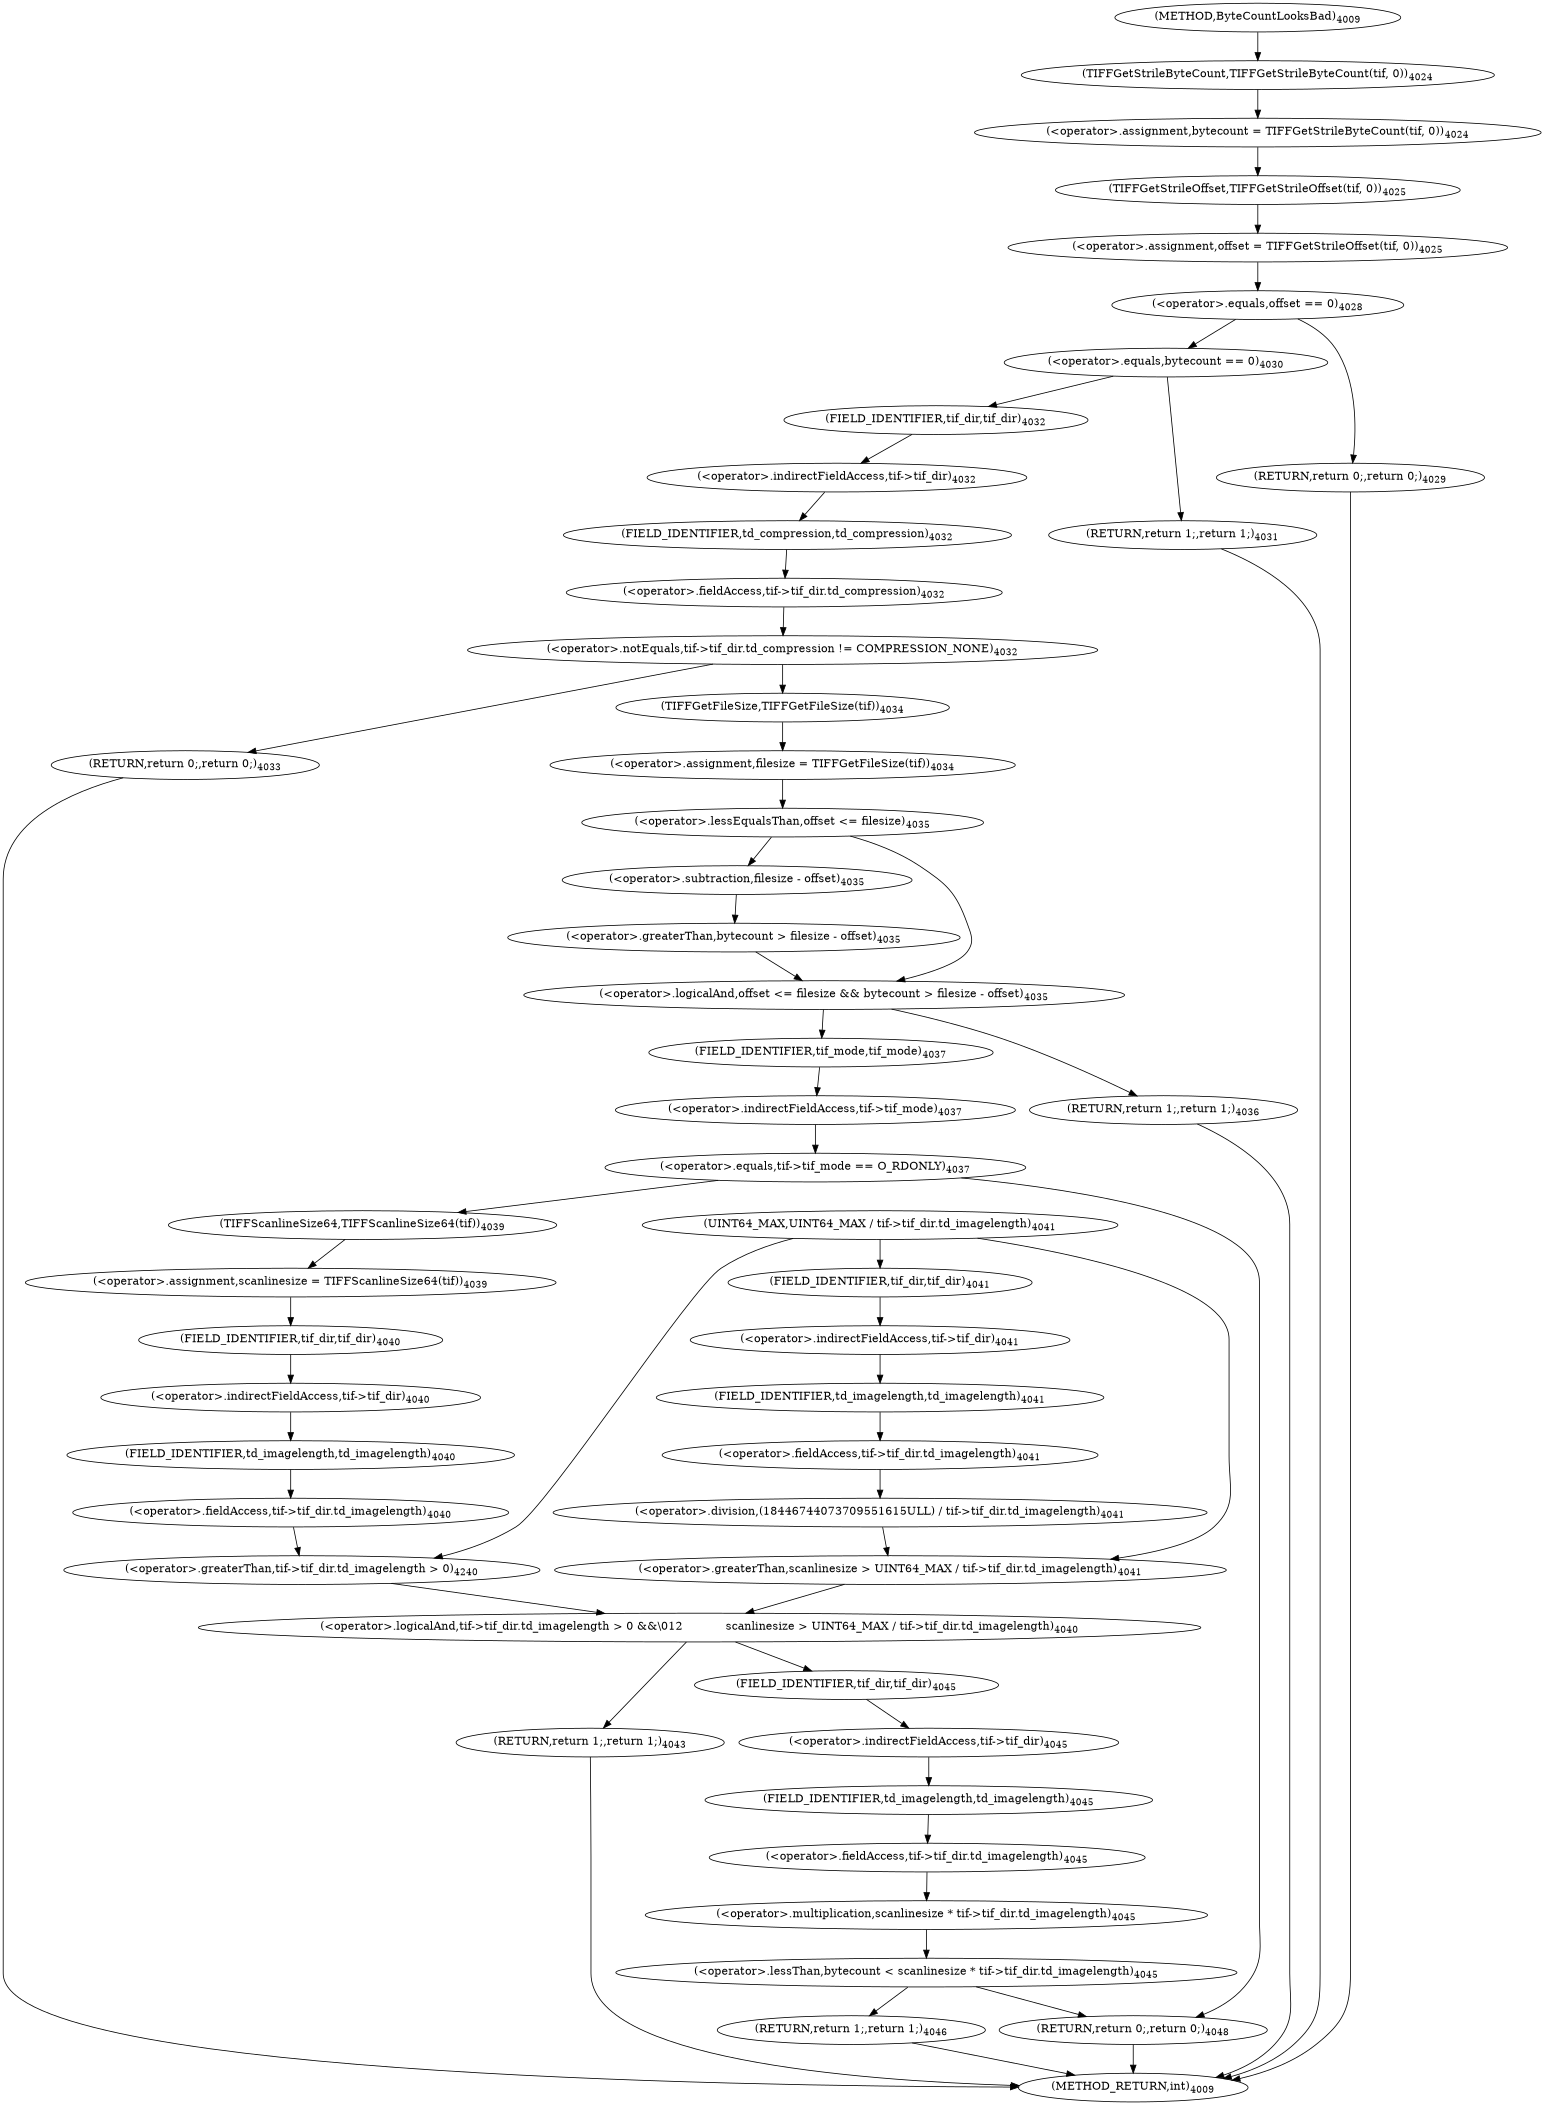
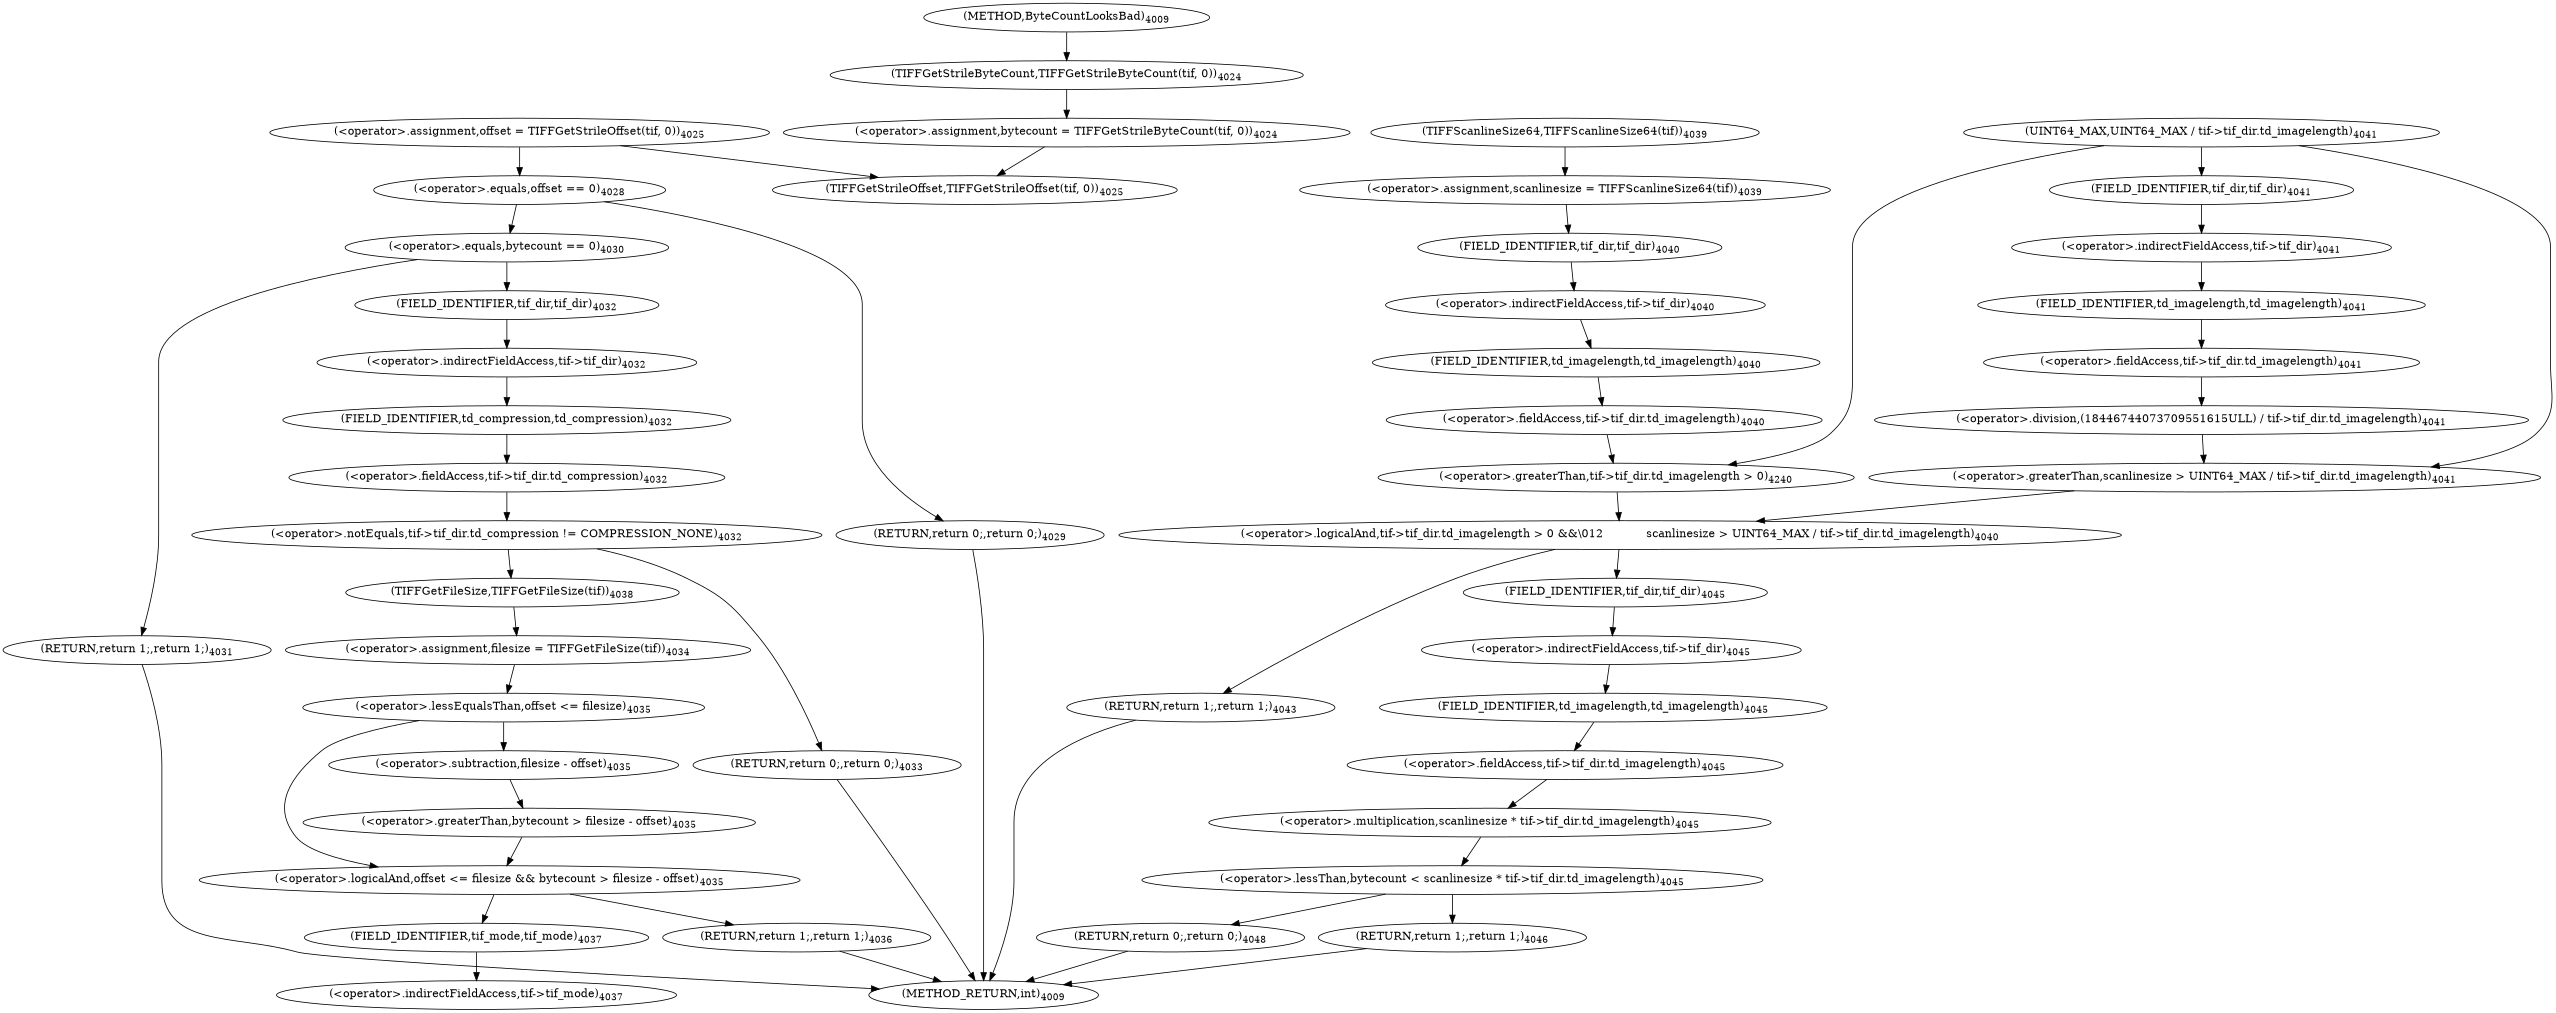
edge "(TIFFGetStrileOffset,TIFFGetStrileOffset(tif, 0))" -> "(<operator>.assignment,offset = TIFFGetStrileOffset(tif, 0))": reversed
node "(TIFFGetFileSize,TIFFGetFileSize(tif))": text "4034" -> "4038"
node "(<operator>.equals,tif->tif_mode == O_RDONLY)": removed
